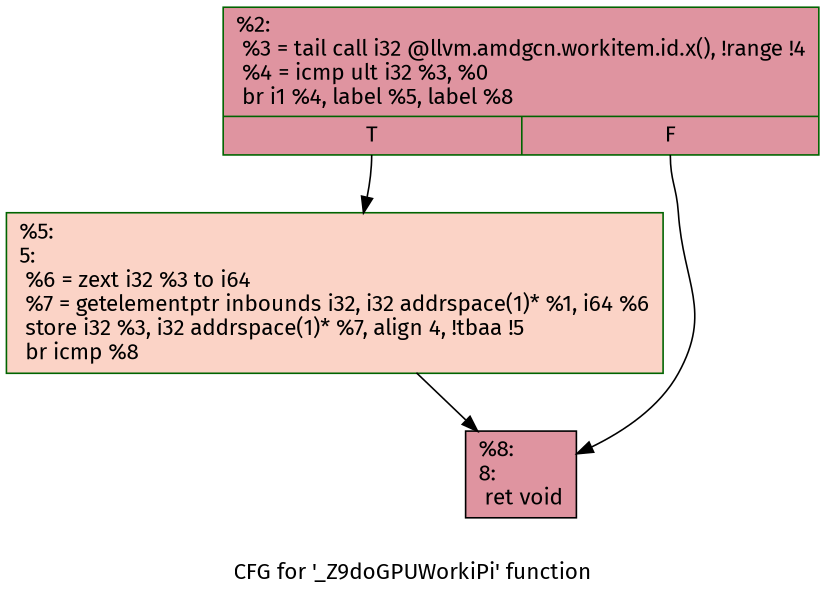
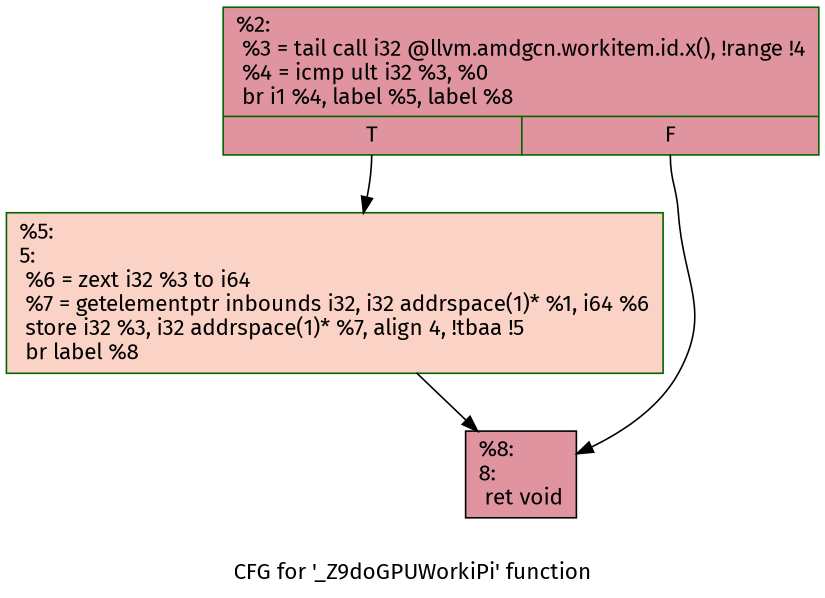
node "%5:": text "br icmp %8" -> "br label %8"
